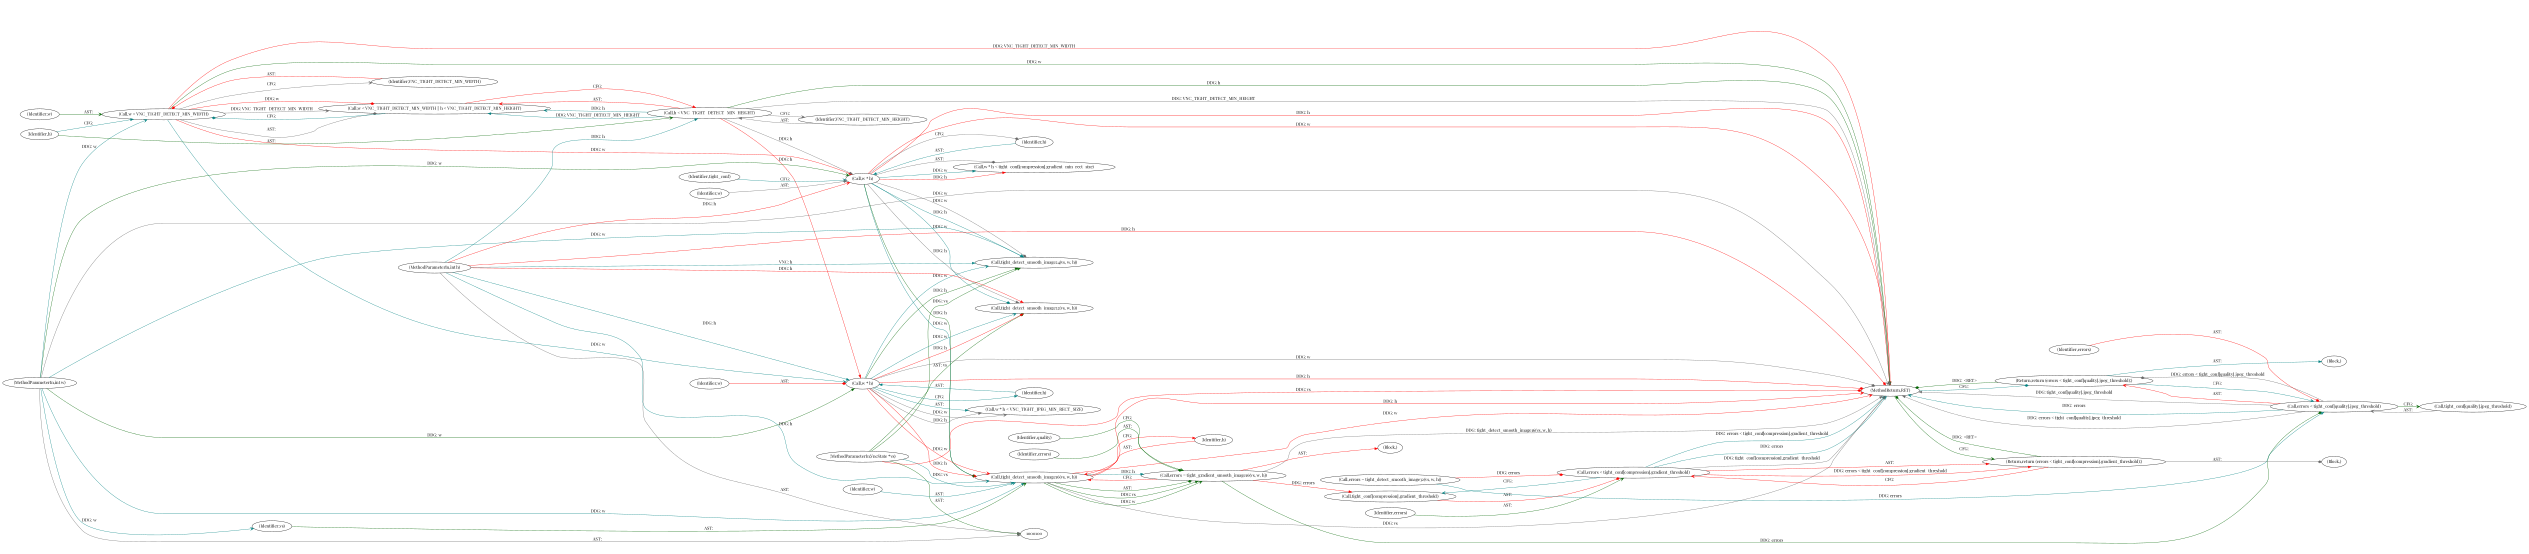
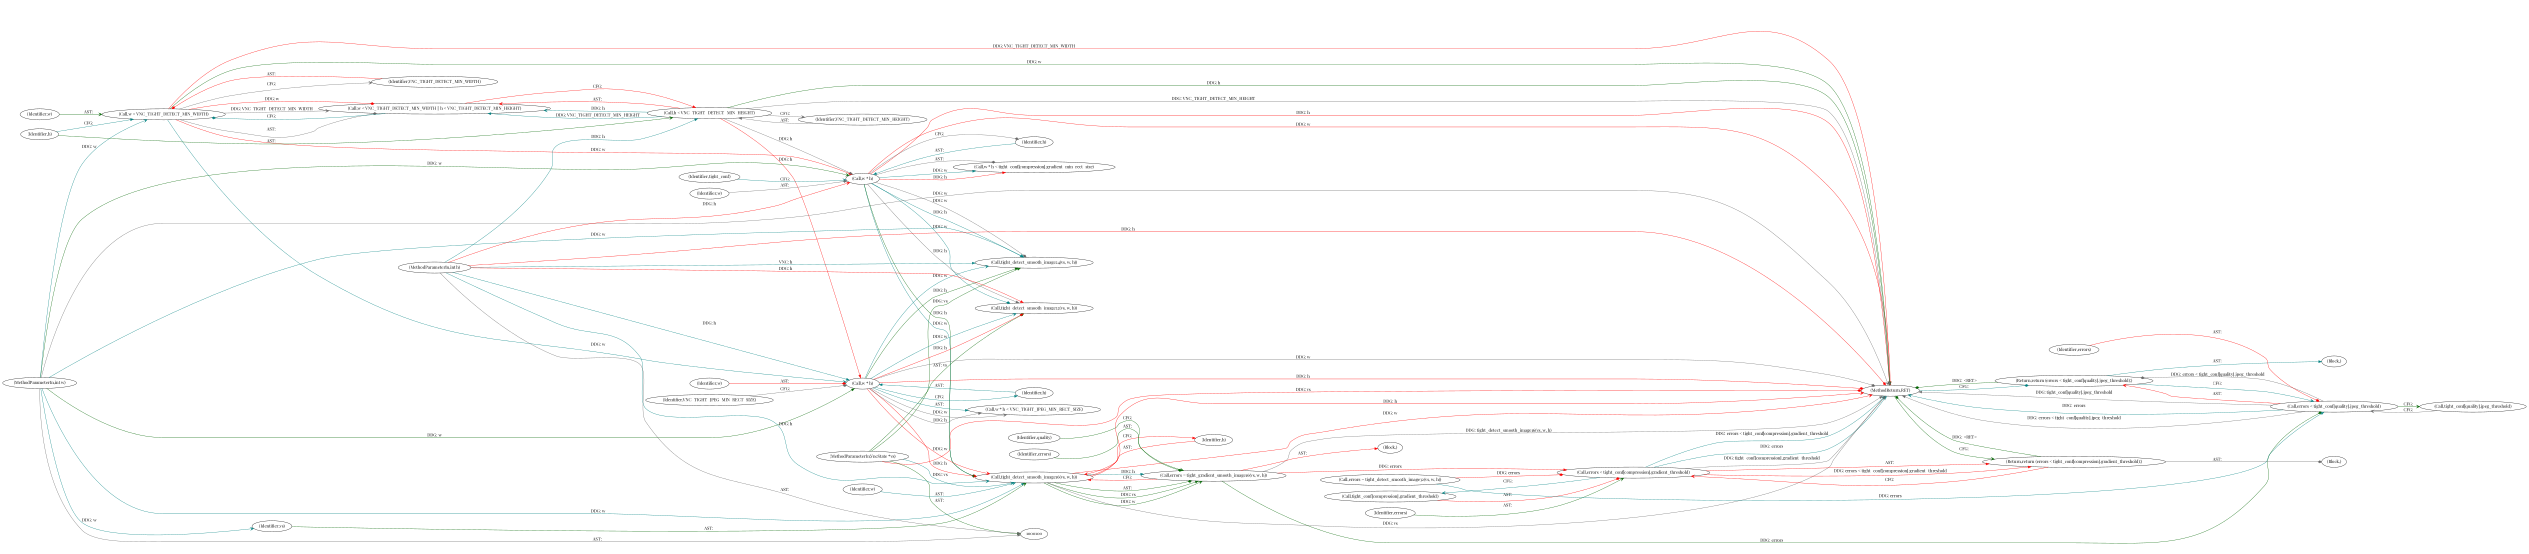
node "(Identifier,VNC_TIGHT_JPEG_MIN_RECT_SIZE)": added
edge "(Call,tight_conf[quality].jpeg_threshold)" -> "(Call,errors < tight_conf[quality].jpeg_threshold)": label "AST: " -> "CFG: "
edge "(Call,errors = tight_gradient_smooth_image16(vs, w, h))" -> "(Call,tight_conf[compression].gradient_threshold)": now "(Call,errors = tight_gradient_smooth_image16(vs, w, h))" -> "(Call,errors < tight_conf[compression].gradient_threshold)"
